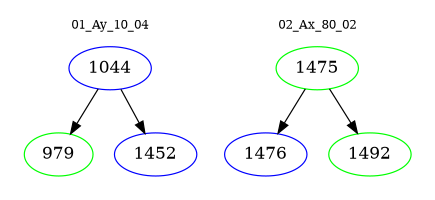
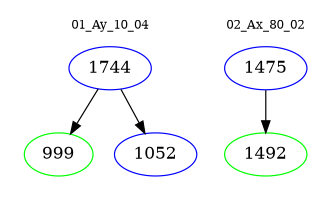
node "1044": label "1044" -> "1744"
node "1475": color green -> blue
node "979": label "979" -> "999"
node "1452": label "1452" -> "1052"
node "1476": removed
